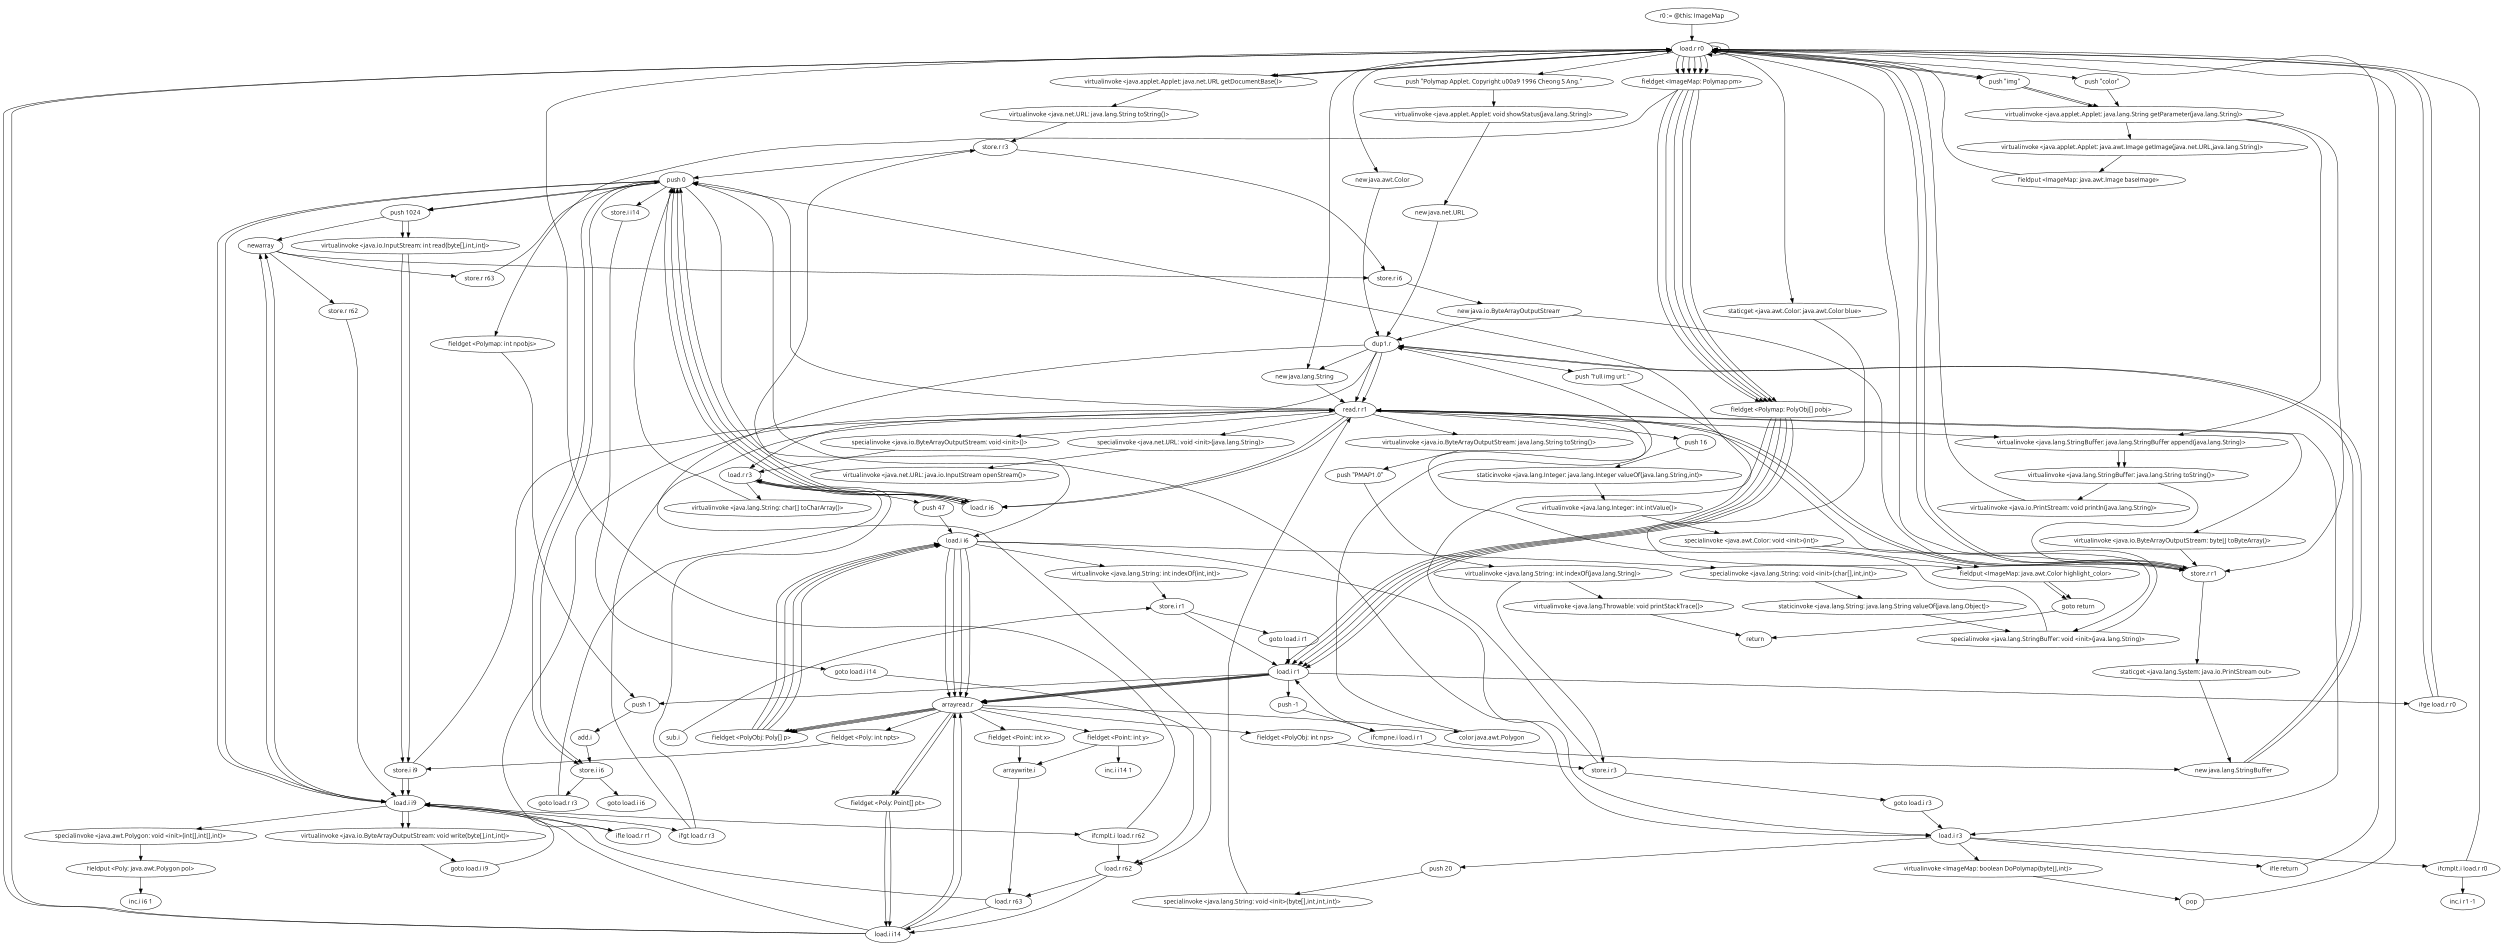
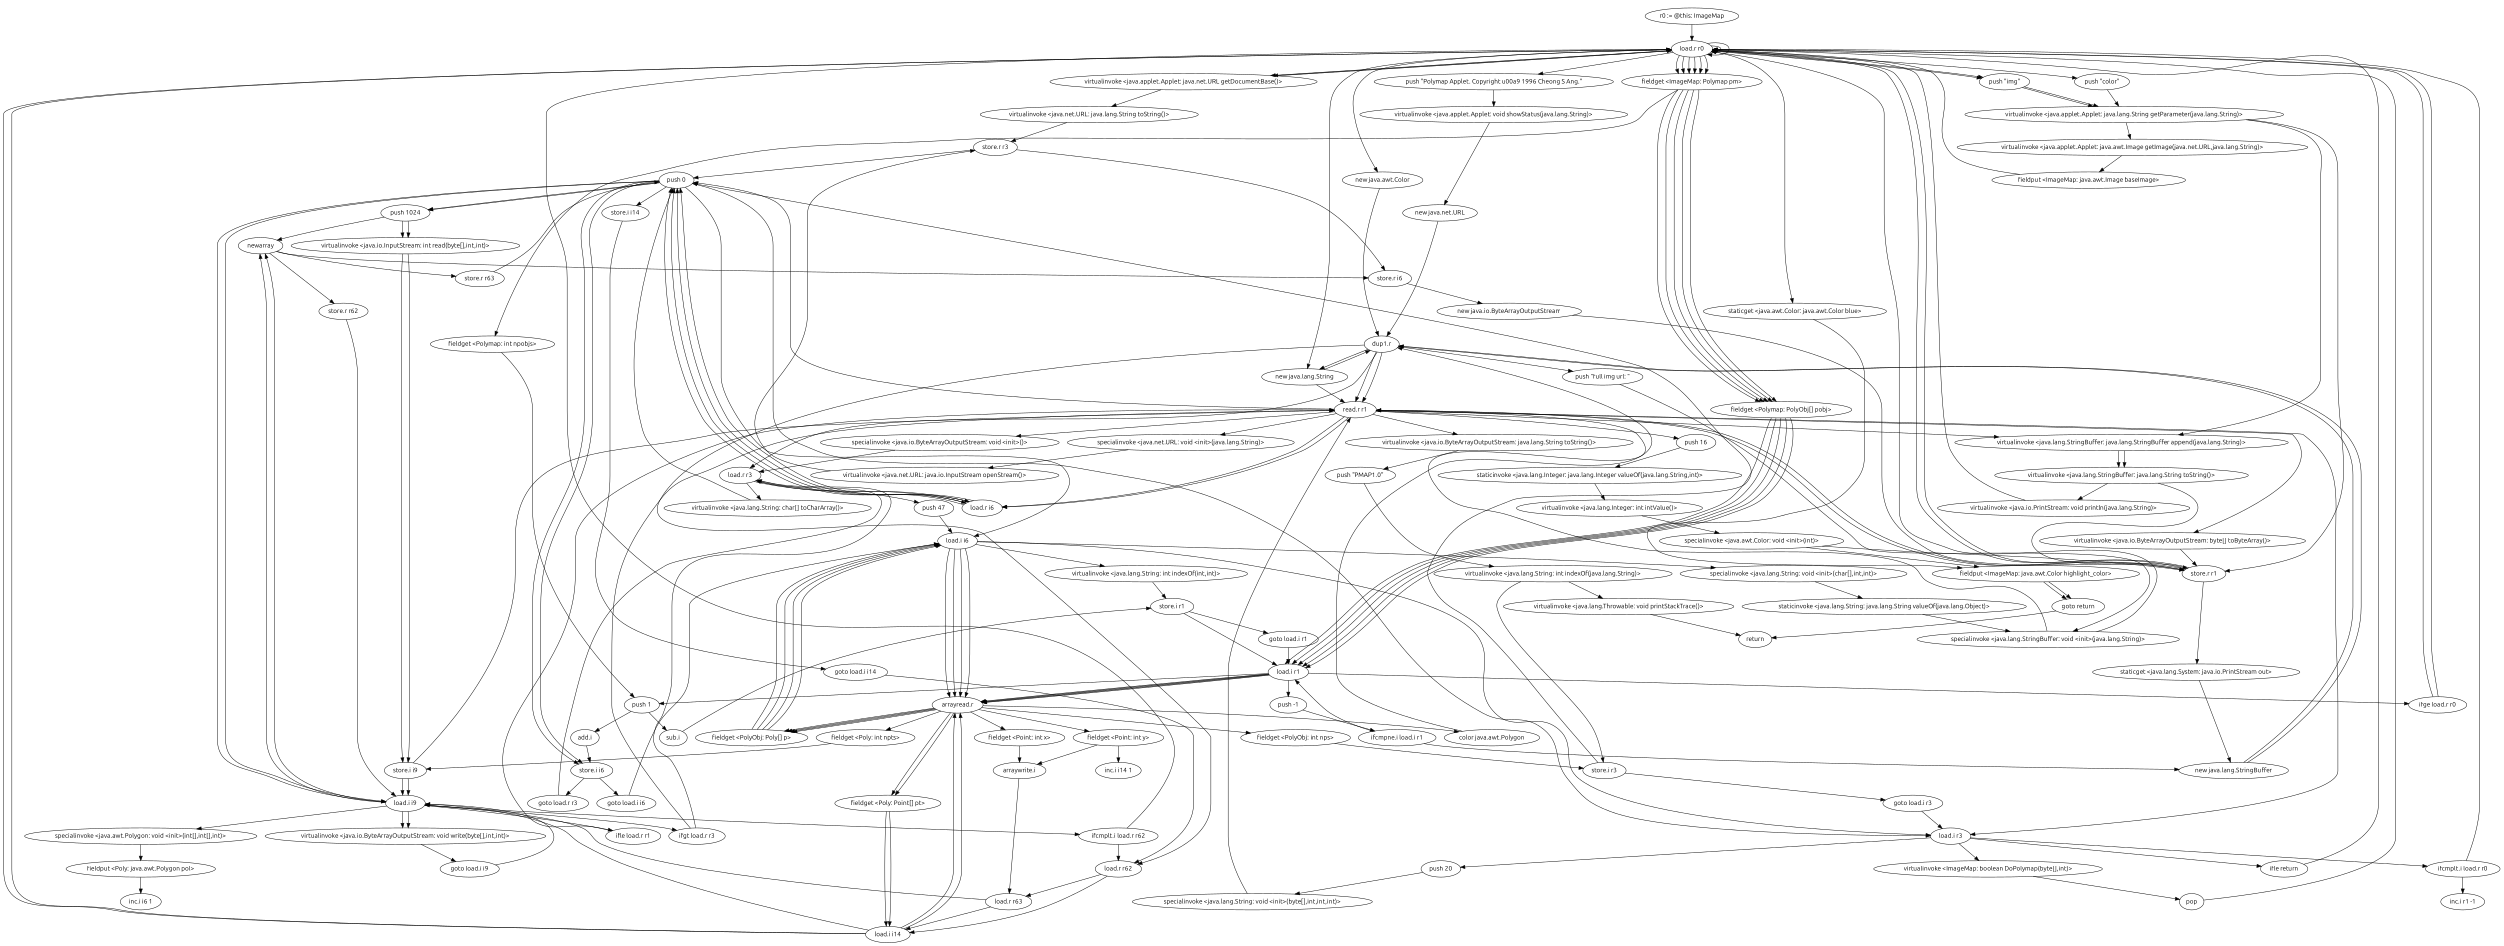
edge "new java.io.ByteArrayOutputStream" -> "dup1.r": now "new java.lang.String" -> "dup1.r"
edge "goto load.i i6" -> "load.i i6": added
edge "push 1" -> "sub.i": added
